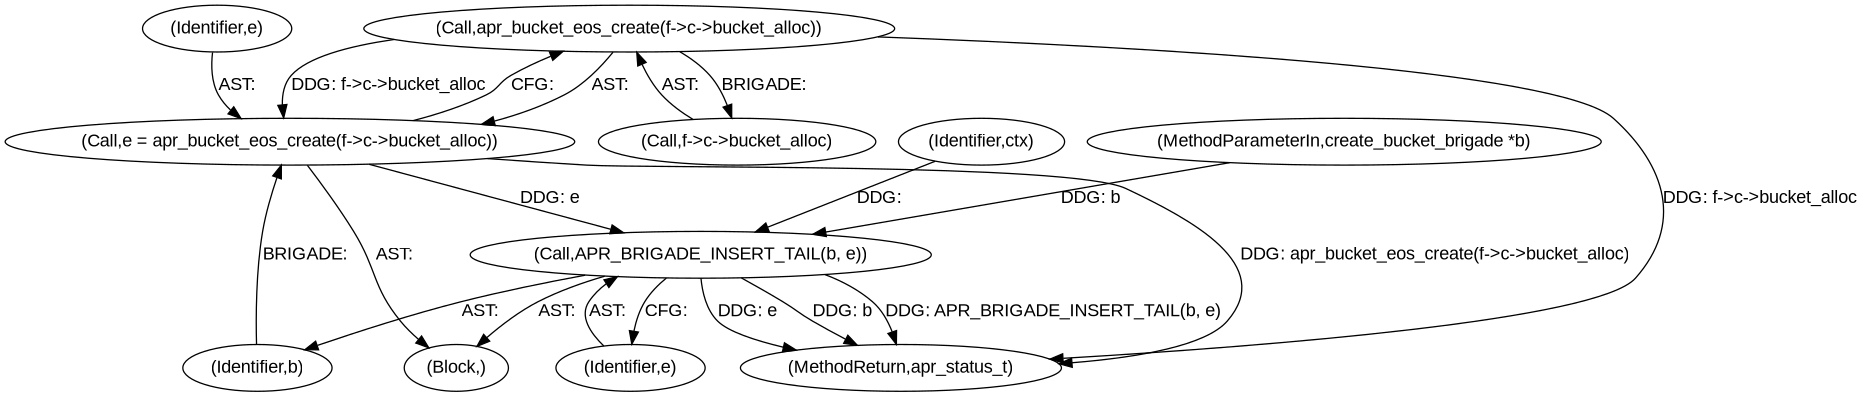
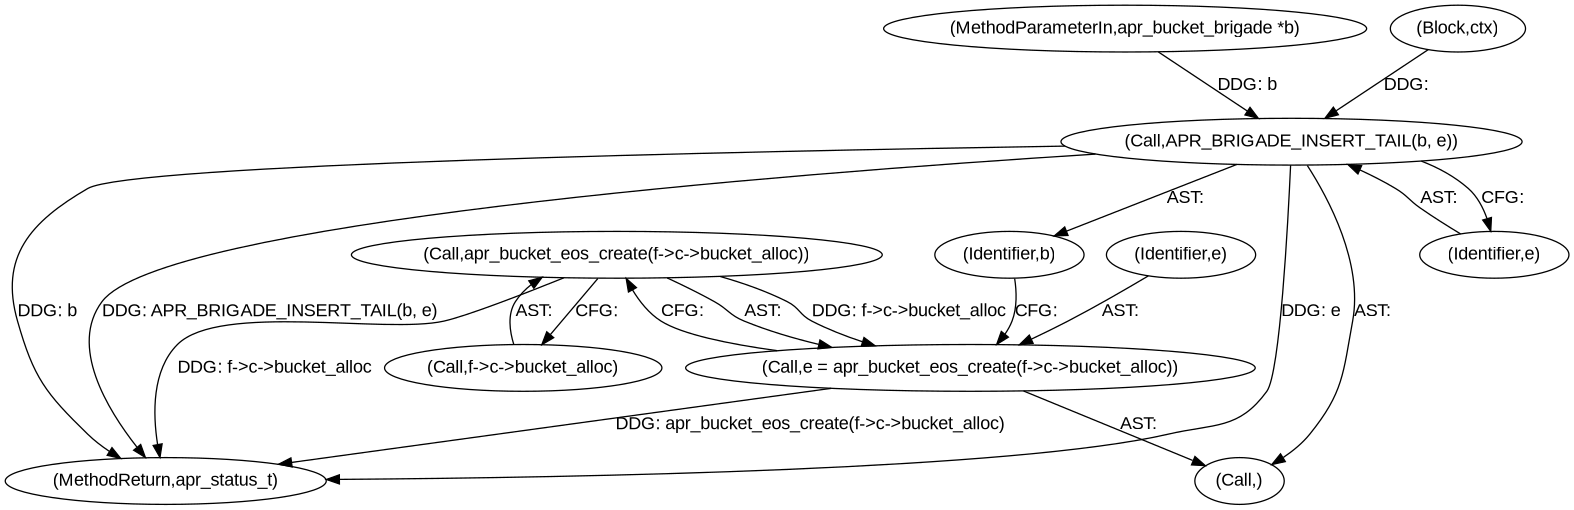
edge "(Call,apr_bucket_eos_create(f->c->bucket_alloc))" -> "(Call,f->c->bucket_alloc)": label "BRIGADE: " -> "CFG: "
node "(Identifier,ctx)": label "(Identifier,ctx)" -> "(Block,ctx)"
node "(MethodParameterIn,create_bucket_brigade *b)": label "(MethodParameterIn,create_bucket_brigade *b)" -> "(MethodParameterIn,apr_bucket_brigade *b)"
edge "(Call,e = apr_bucket_eos_create(f->c->bucket_alloc))" -> "(Call,APR_BRIGADE_INSERT_TAIL(b, e))": removed, label "DDG: e"
edge "(Identifier,b)" -> "(Call,e = apr_bucket_eos_create(f->c->bucket_alloc))": label "BRIGADE: " -> "CFG: "
node "(Block,)": label "(Block,)" -> "(Call,)"
